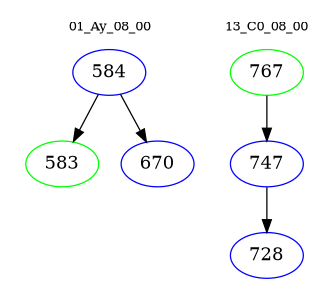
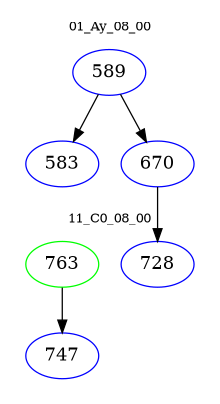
cluster "13_C0_08_00": label "13_C0_08_00" -> "11_C0_08_00"
node "584": label "584" -> "589"
node "767": label "767" -> "763"
node "583": color green -> blue
edge "747" -> "728": now "670" -> "728"
